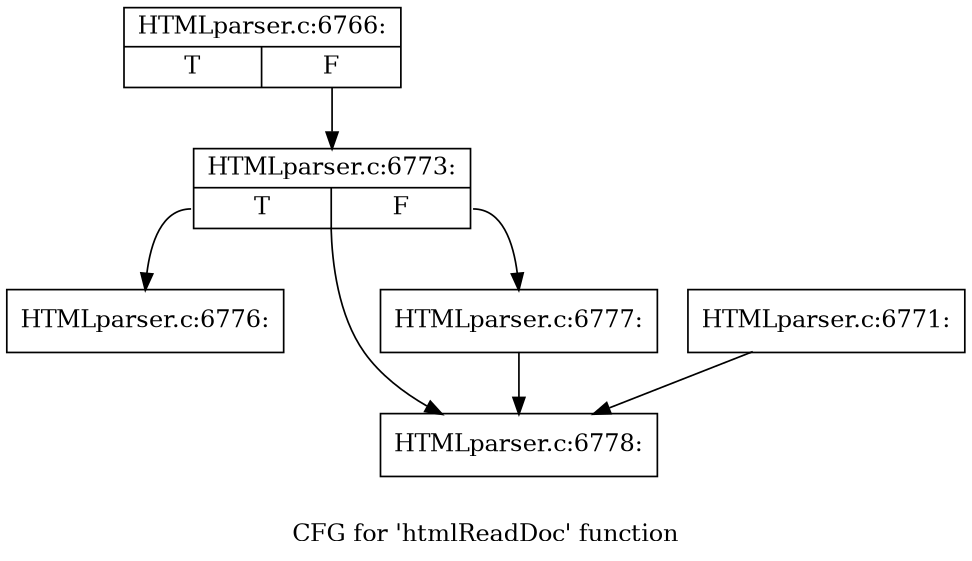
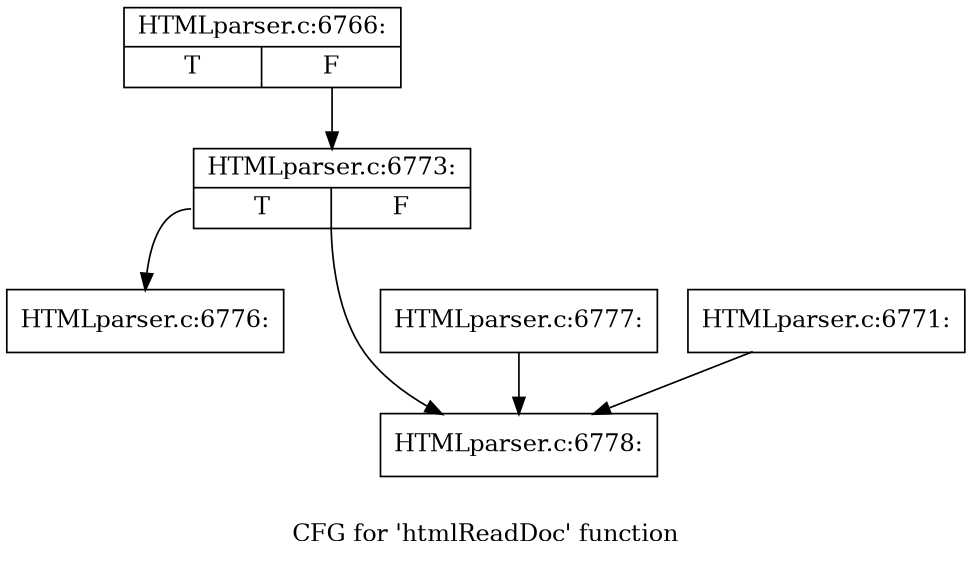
edge "HTMLparser.c:6773:" -> "HTMLparser.c:6777:": removed
